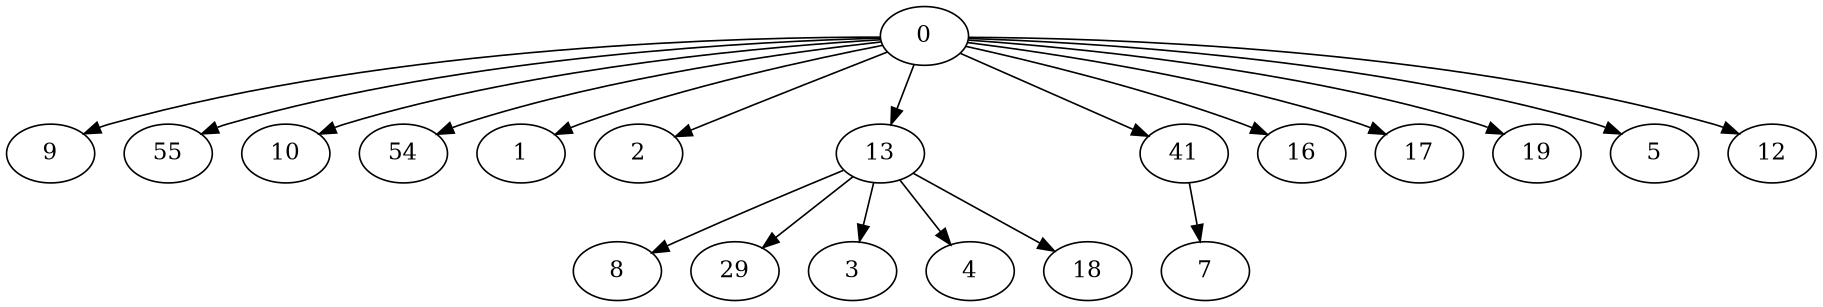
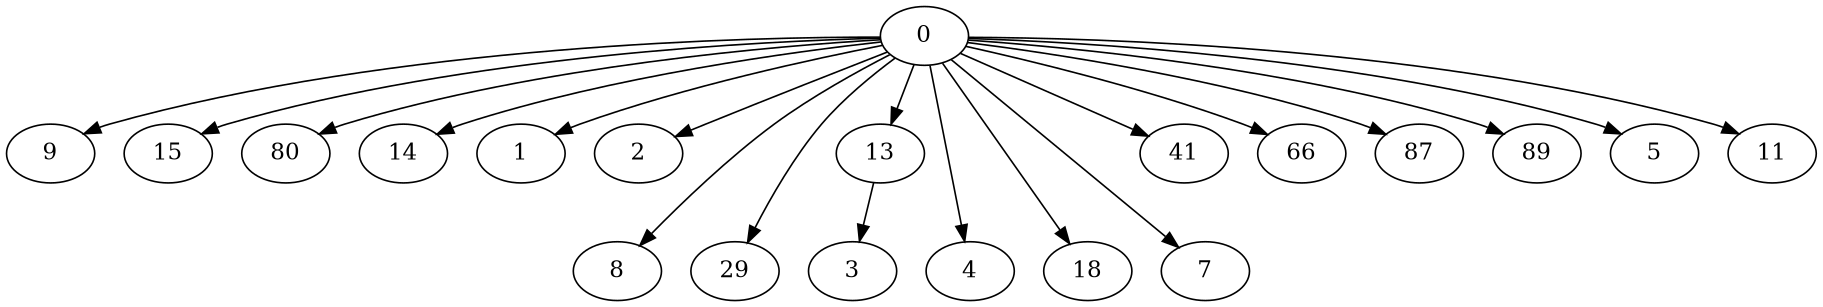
node "55": label "55" -> "15"
node "10": label "10" -> "80"
node "54": label "54" -> "14"
node "16": label "16" -> "66"
node "17": label "17" -> "87"
node "19": label "19" -> "89"
node "12": label "12" -> "11"
edge "41" -> "7": now "0" -> "7"
edge "13" -> "4": now "0" -> "4"
edge "13" -> "8": now "0" -> "8"
edge "13" -> "29": now "0" -> "29"
edge "13" -> "18": now "0" -> "18"
